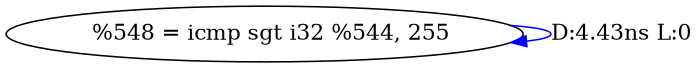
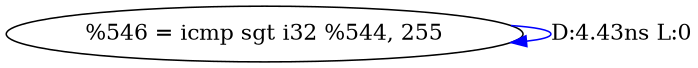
node "%548 = icmp sgt i32 %544, 255": label "%548 = icmp sgt i32 %544, 255" -> "%546 = icmp sgt i32 %544, 255"
